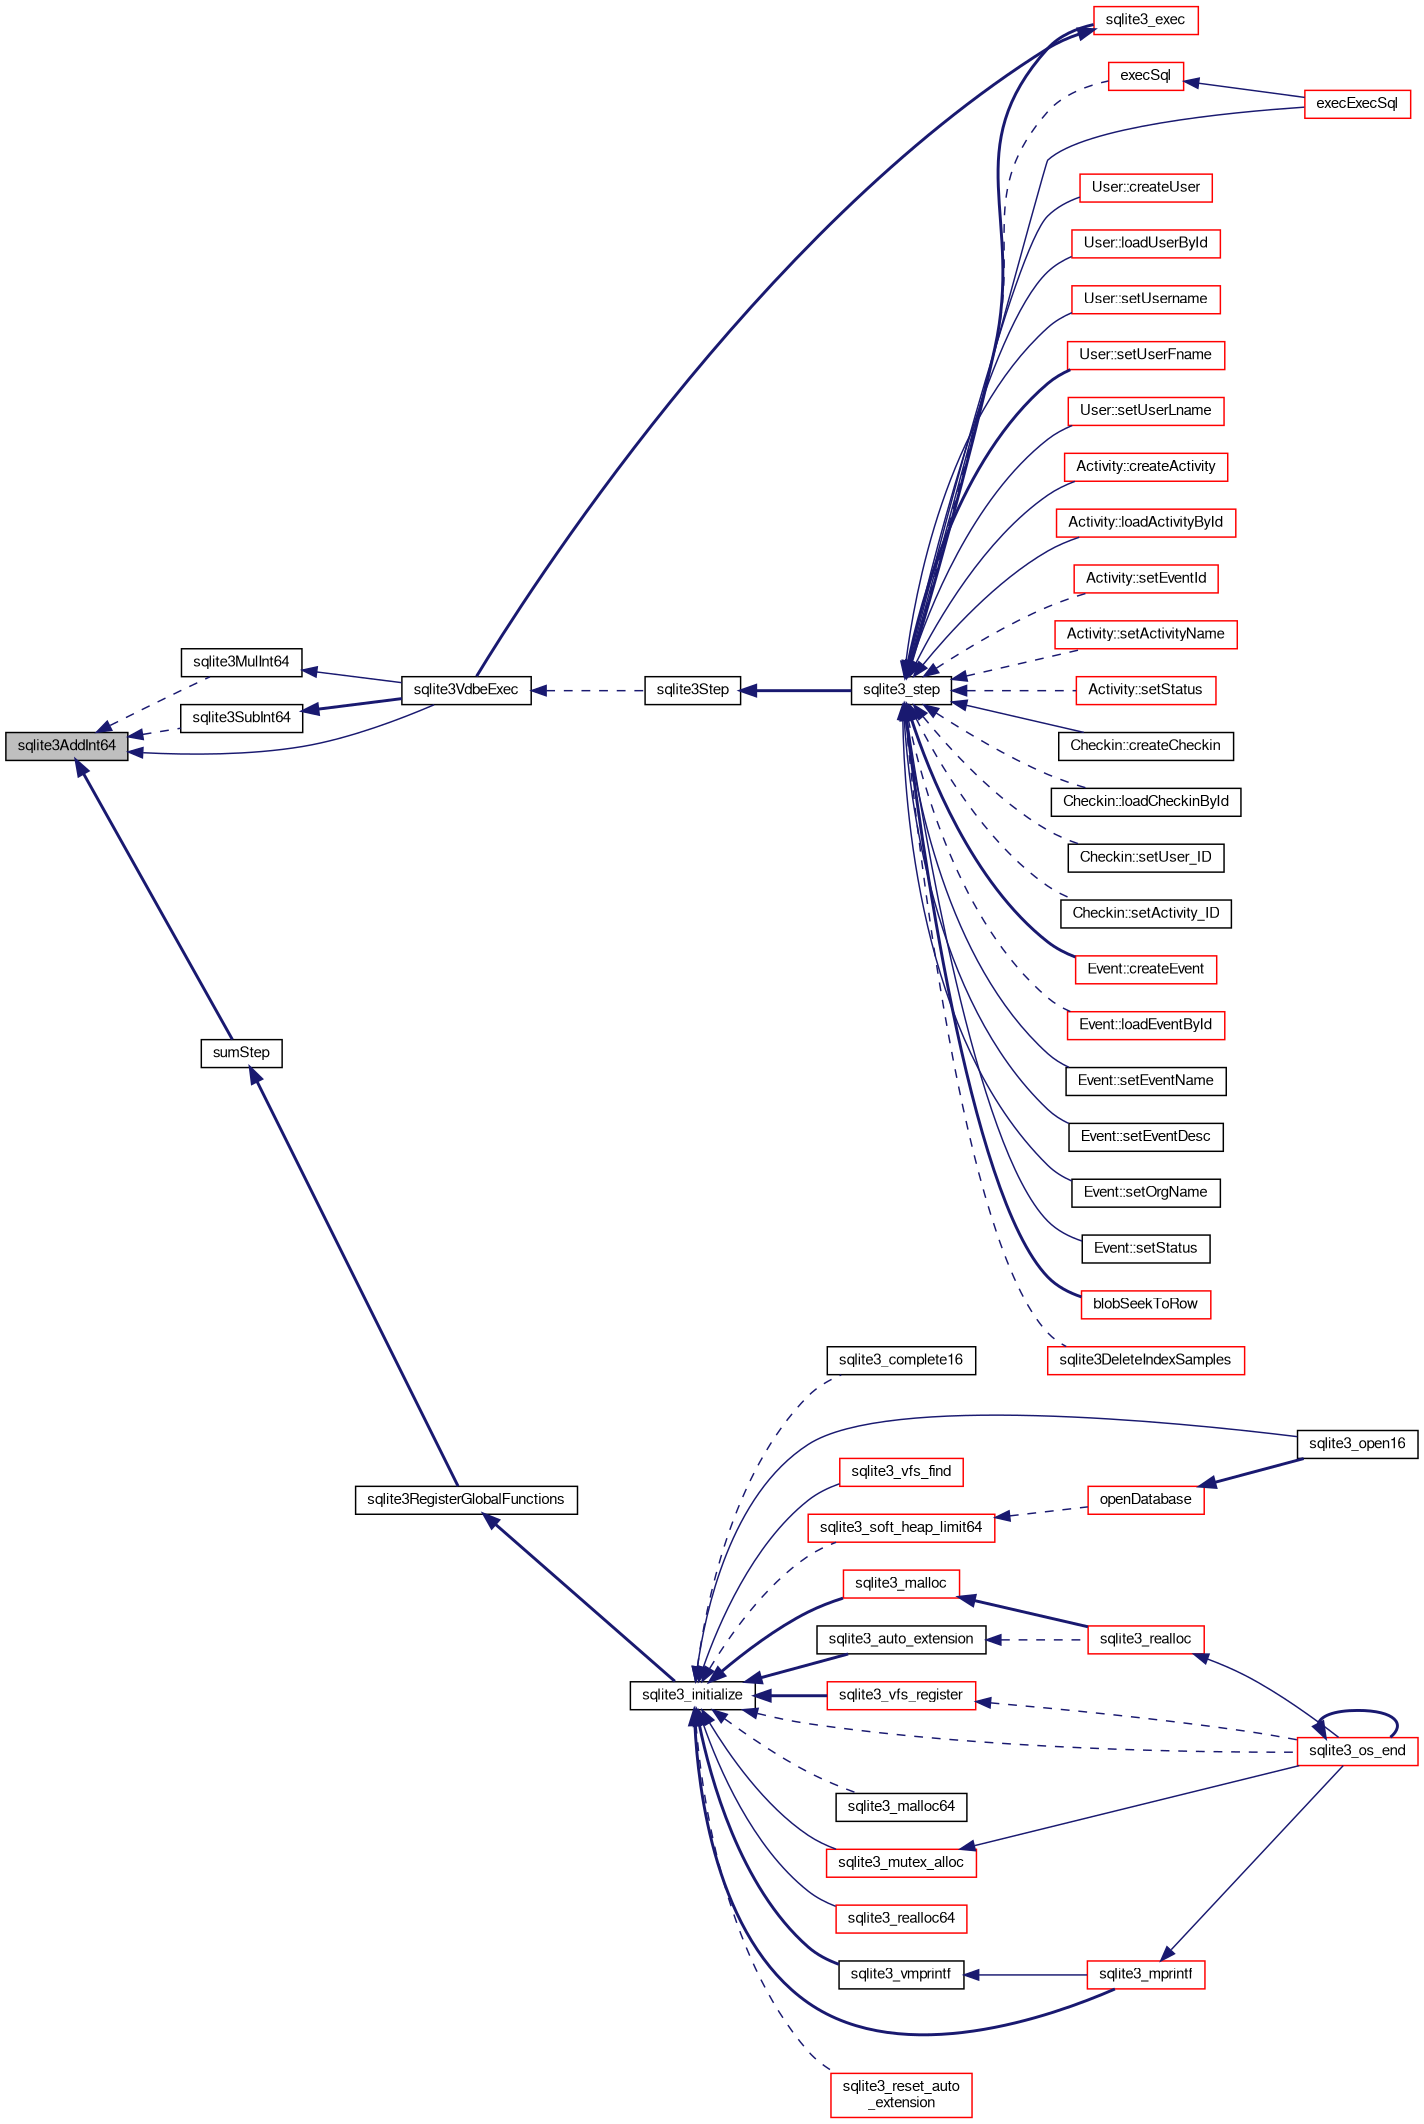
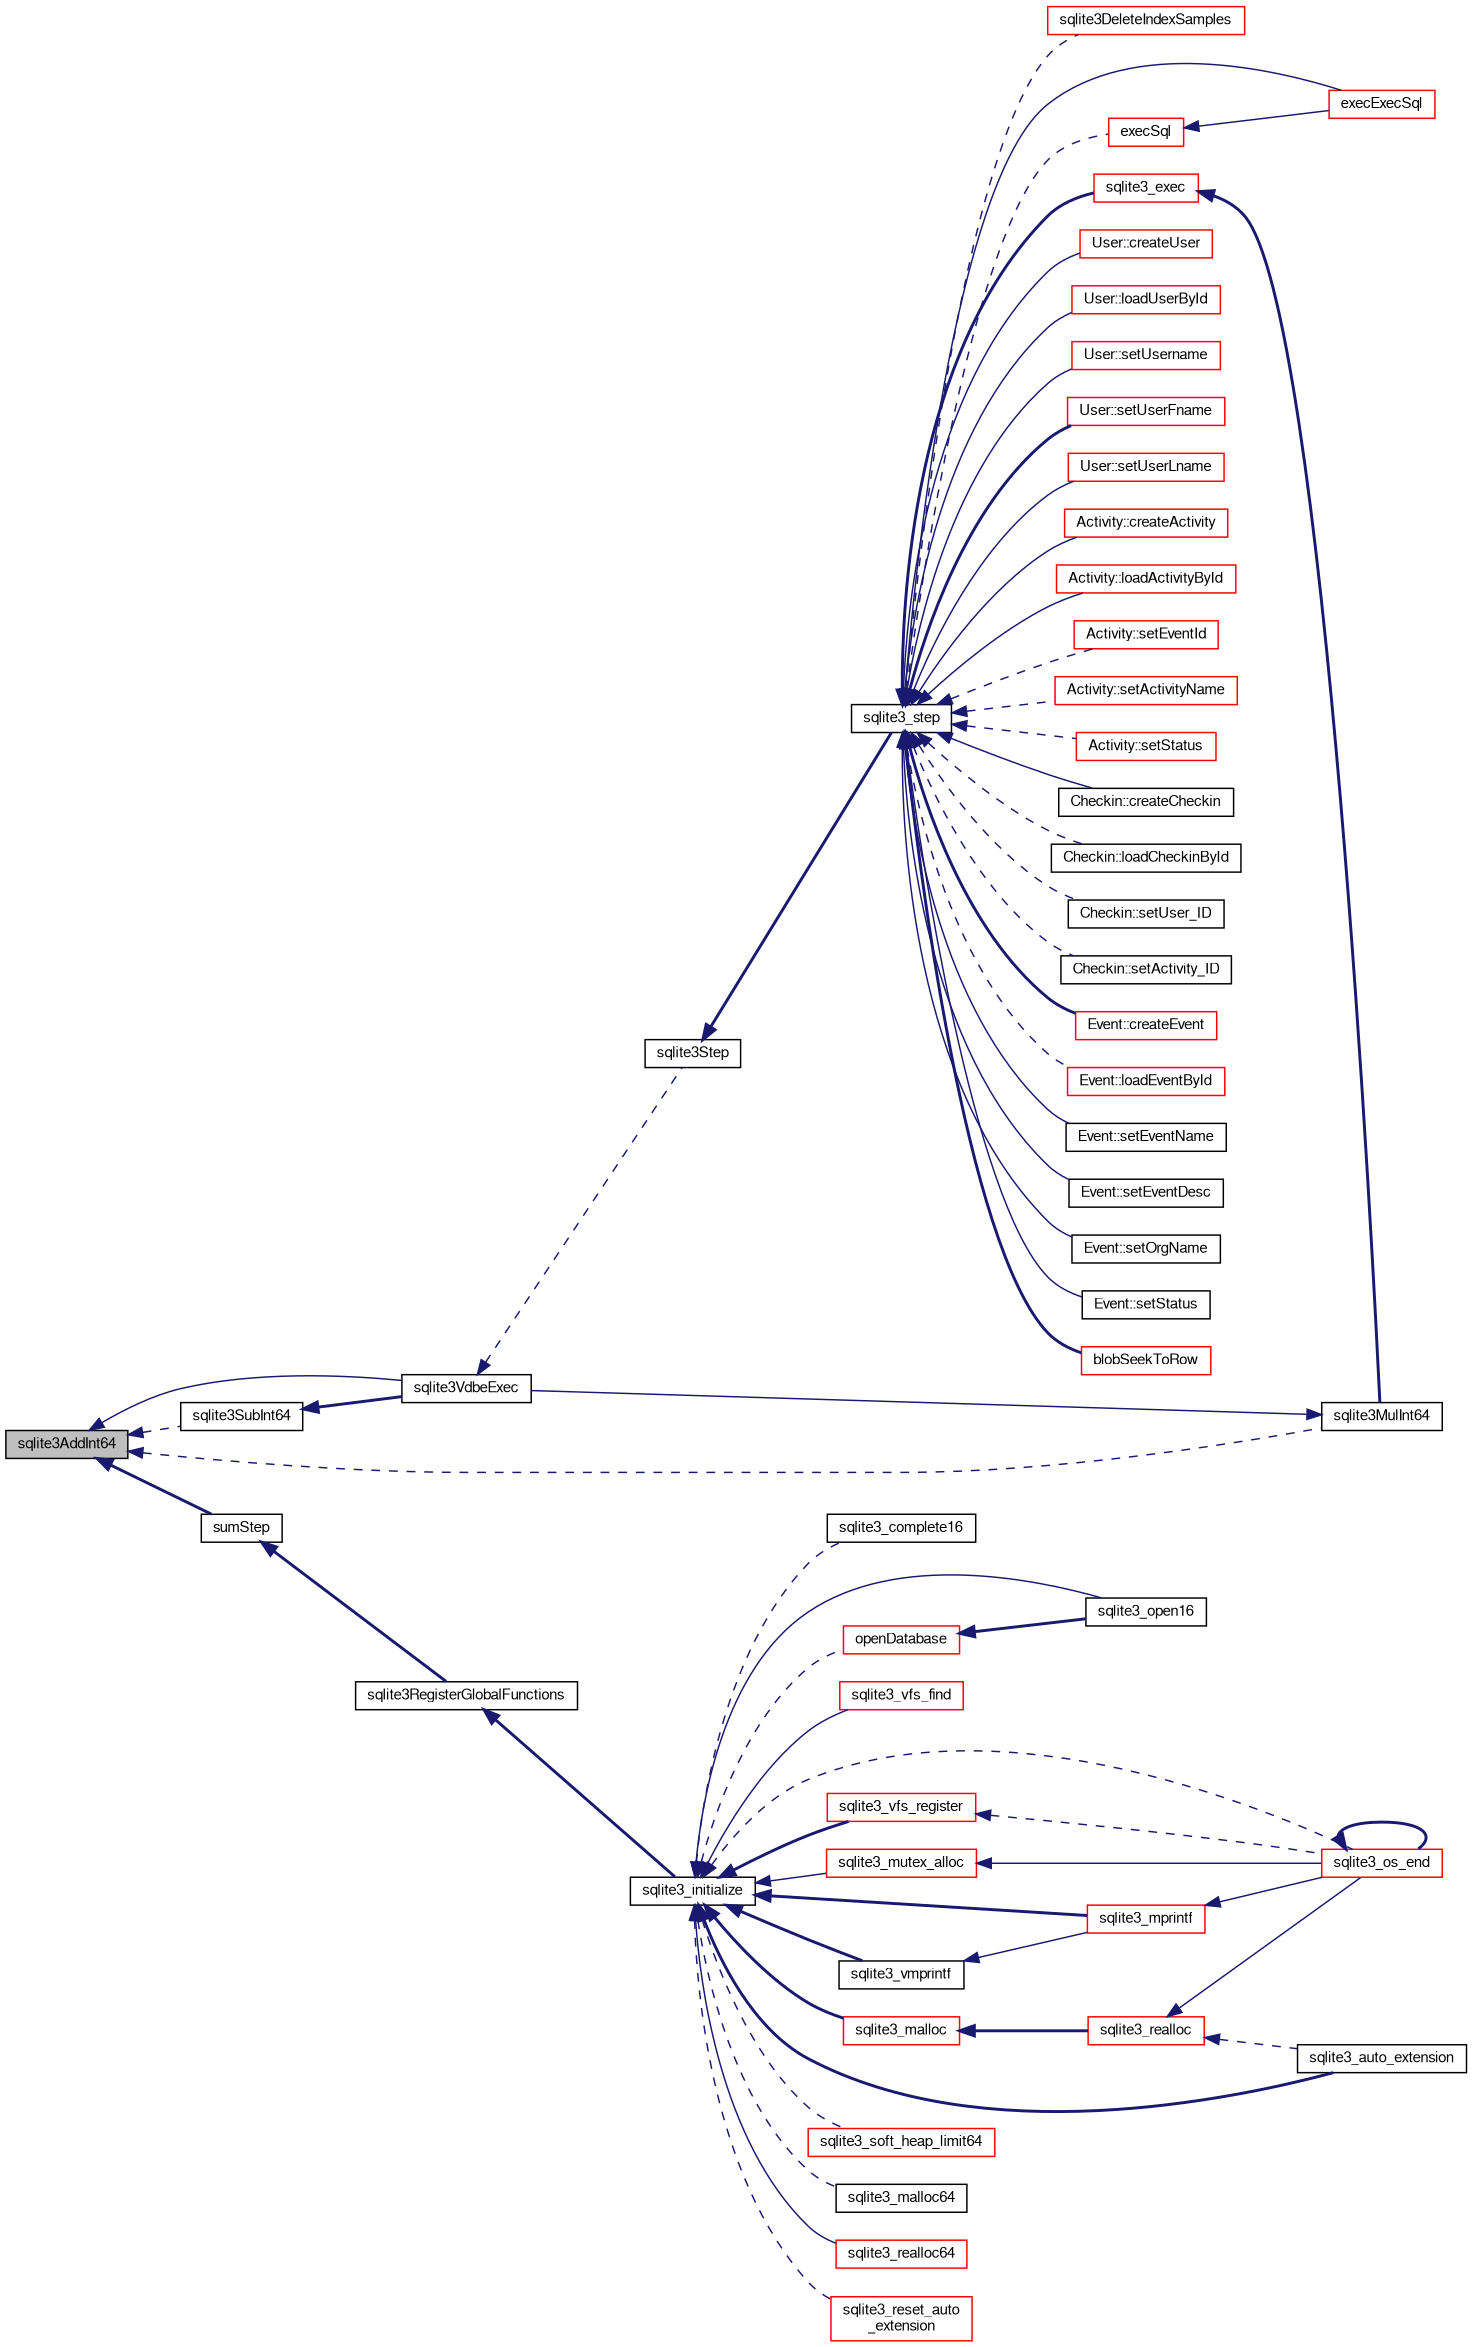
edge "sqlite3VdbeExec" -> "sqlite3_exec": now "sqlite3MulInt64" -> "sqlite3_exec"
edge "openDatabase" -> "sqlite3_soft_heap_limit64": now "openDatabase" -> "sqlite3_initialize"
edge "sqlite3_realloc" -> "sqlite3_auto_extension": reversed
